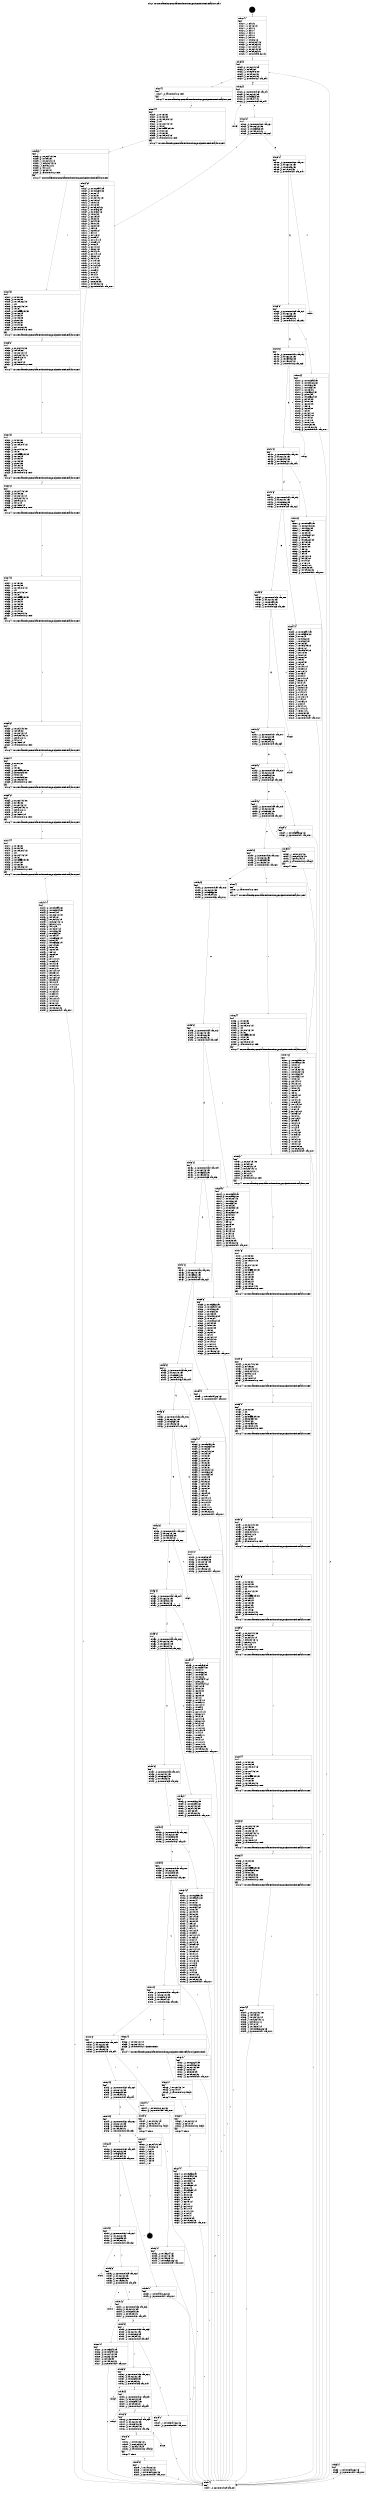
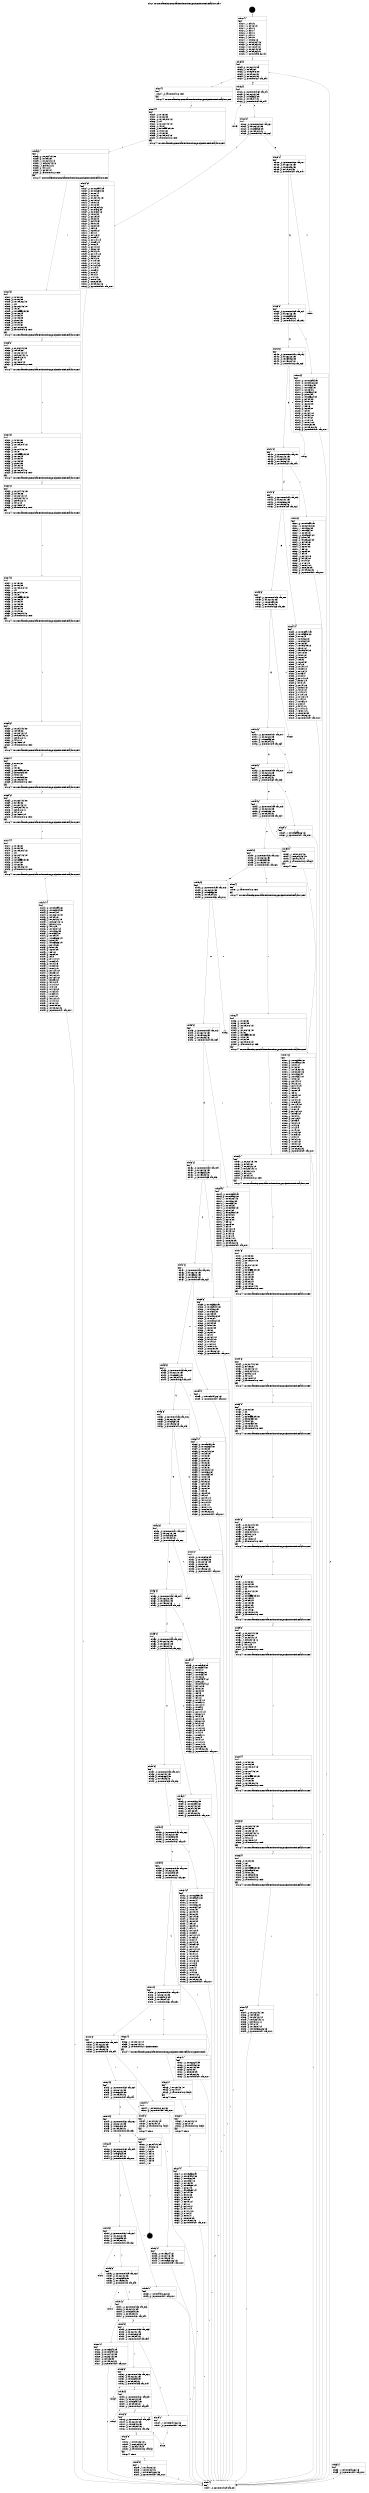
node "0x402a38": added
edge "0x4021ca [12]" -> "0x402a77 [5]": now "0x4021ca [12]" -> "0x401c2e"
